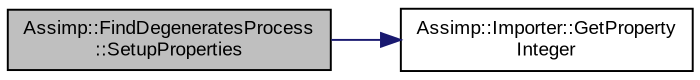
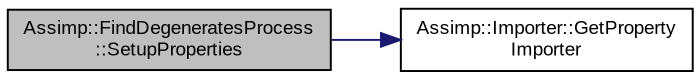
node "Assimp::Importer::GetProperty Integer": label "Assimp::Importer::GetProperty Integer" -> "Assimp::Importer::GetProperty Importer"
